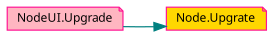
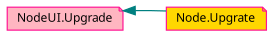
edge "NodeUI.Upgrade" -> "Node.Upgrate": reversed
